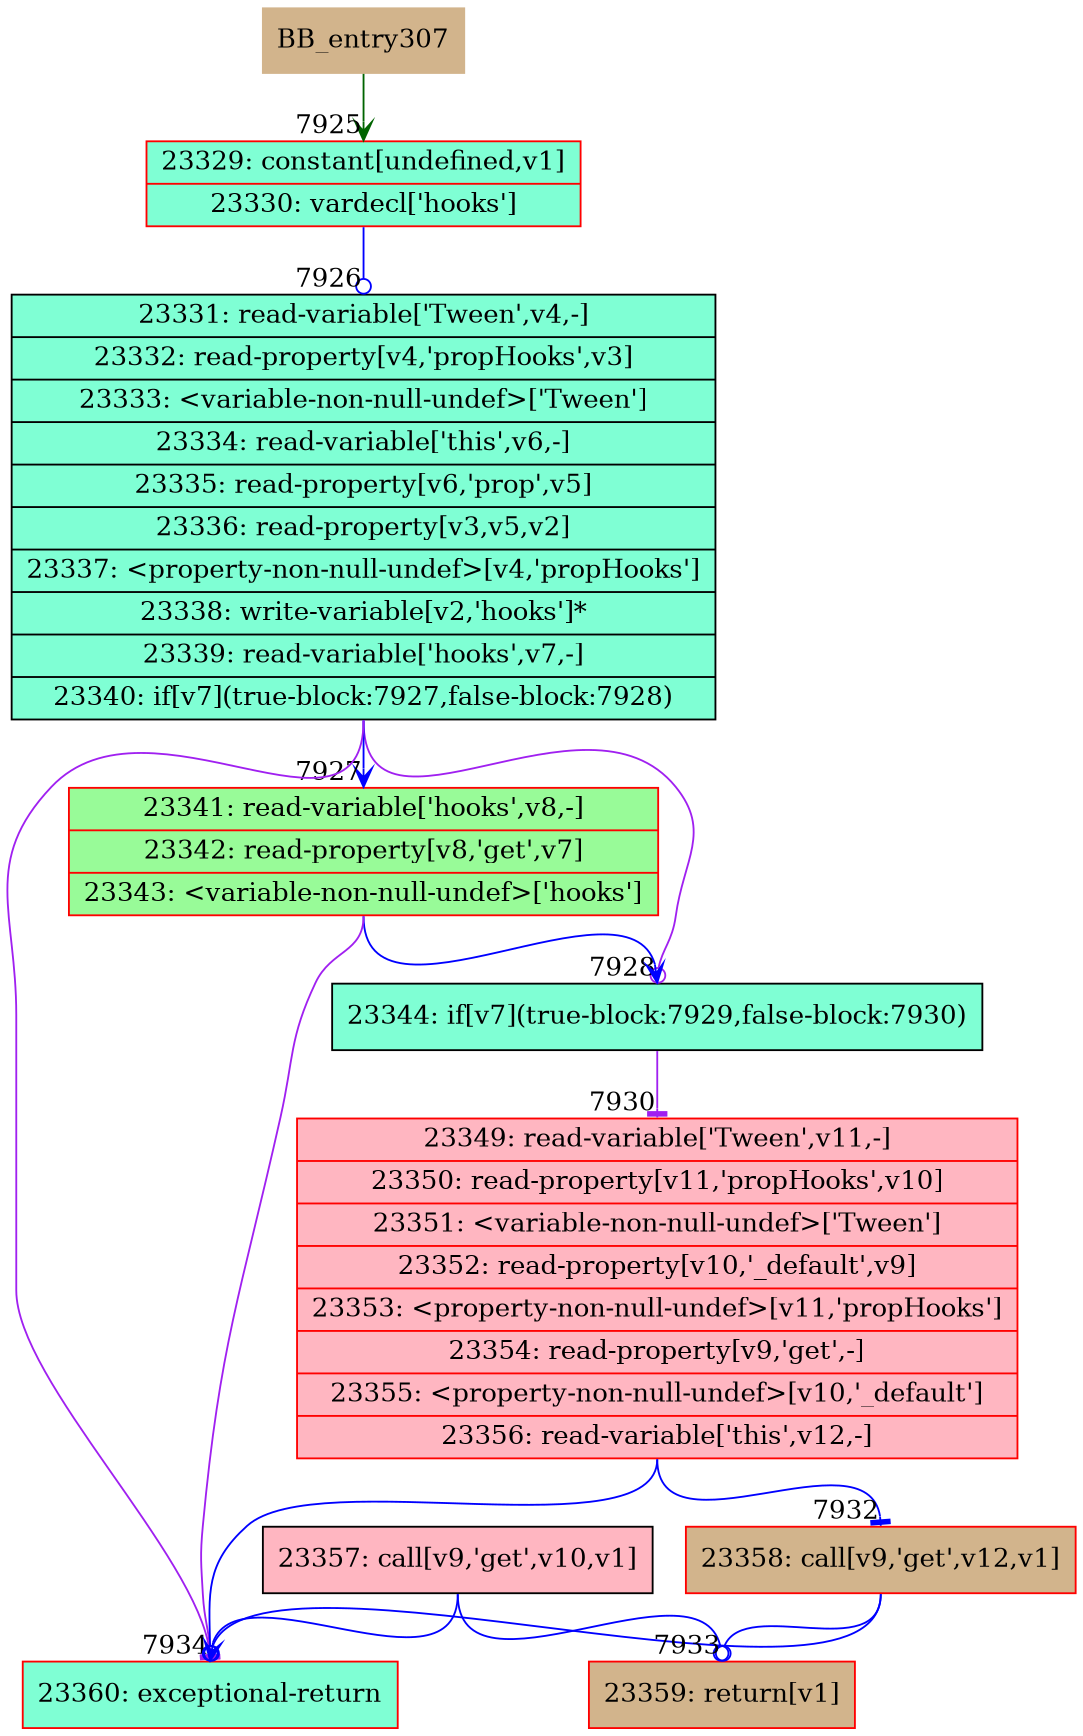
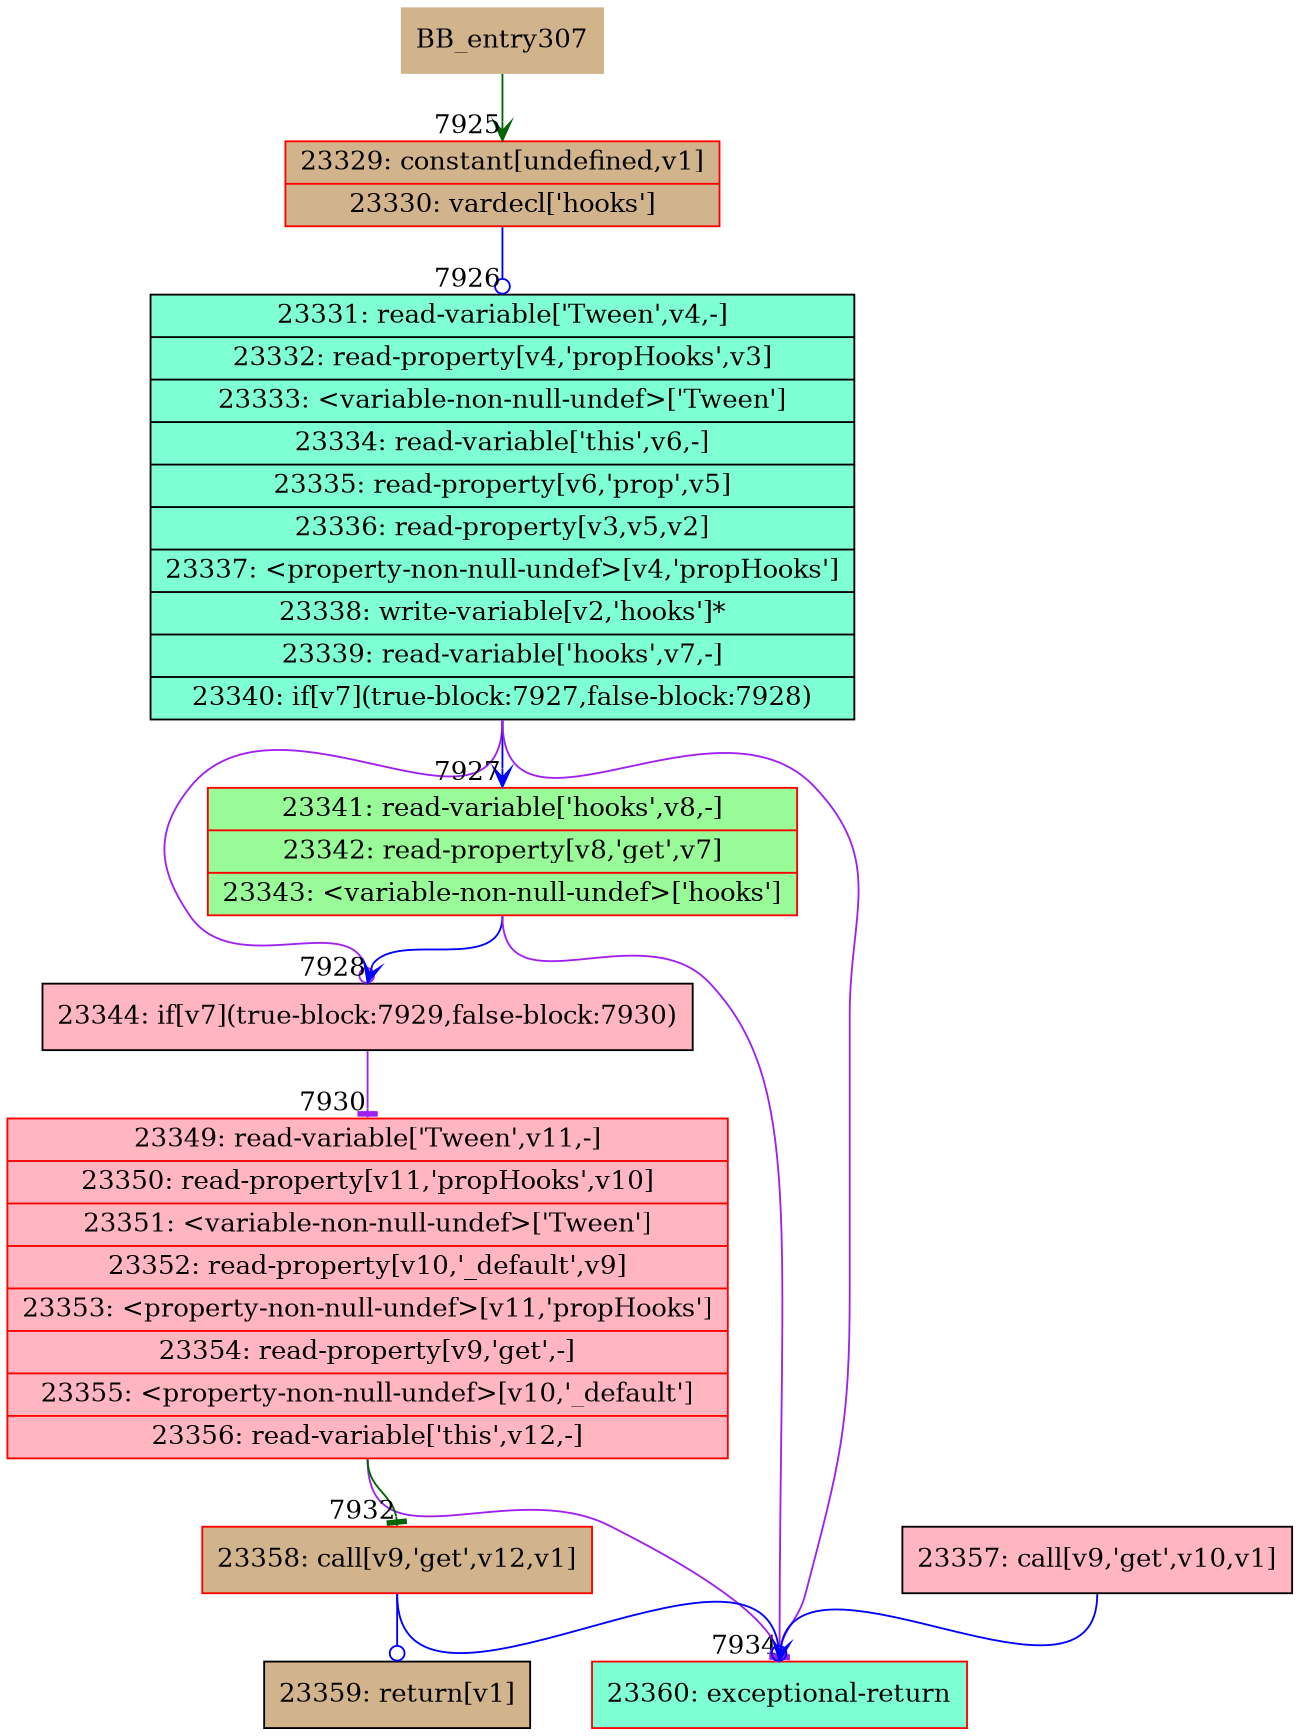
node "23329: constant[undefined,v1]": fillcolor aquamarine -> tan
node "23344: if[v7](true-block:7929,false-block:7930)": fillcolor aquamarine -> lightpink
edge "23349: read-variable['Tween',v11,-]" -> "23358: call[v9,'get',v12,v1]": color blue -> darkgreen
edge "23349: read-variable['Tween',v11,-]" -> "23360: exceptional-return": color blue -> purple
edge "23357: call[v9,'get',v10,v1]" -> "23359: return[v1]": removed
node "23359: return[v1]": color red -> black
